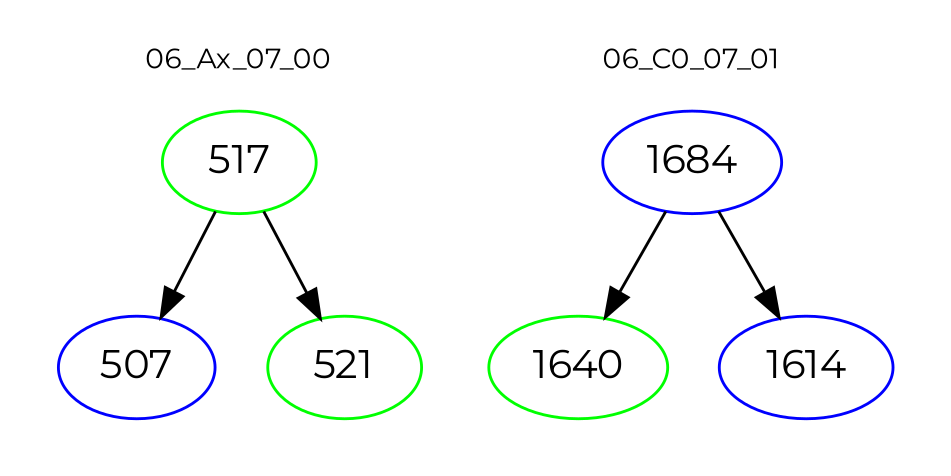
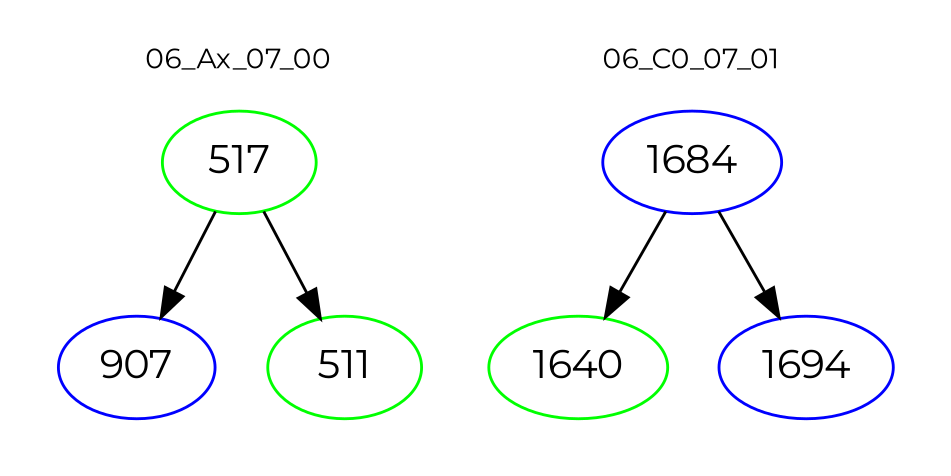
node "507": label "507" -> "907"
node "521": label "521" -> "511"
node "1614": label "1614" -> "1694"
